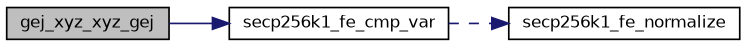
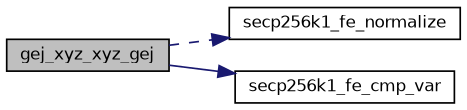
edge "secp256k1_fe_cmp_var" -> "secp256k1_fe_normalize": now "gej_xyz_xyz_gej" -> "secp256k1_fe_normalize"
